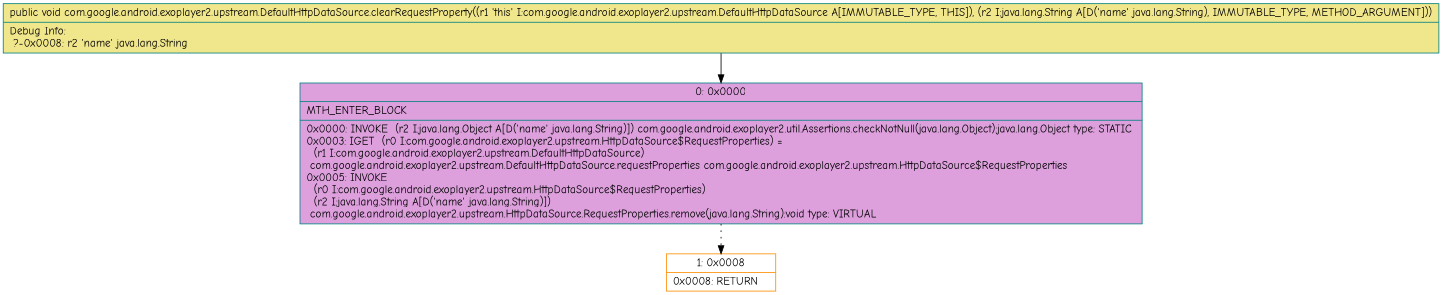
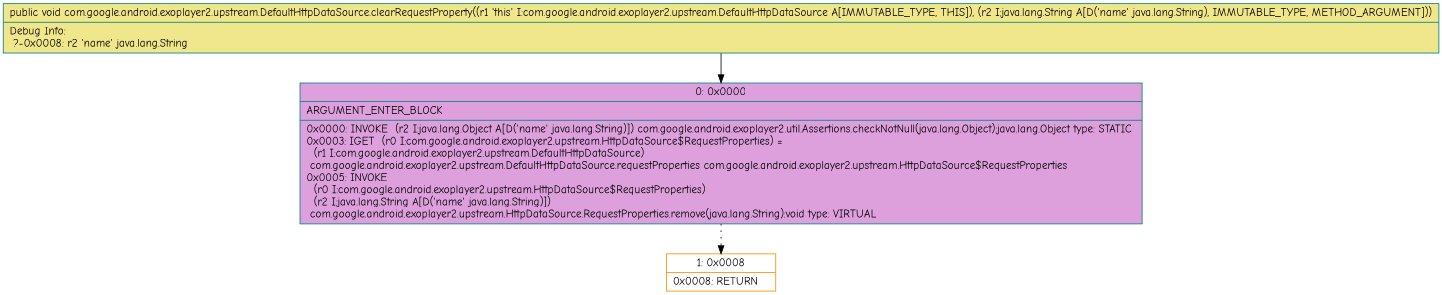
node "0: 0x0000": text "MTH_ENTER_BLOCK" -> "ARGUMENT_ENTER_BLOCK"
